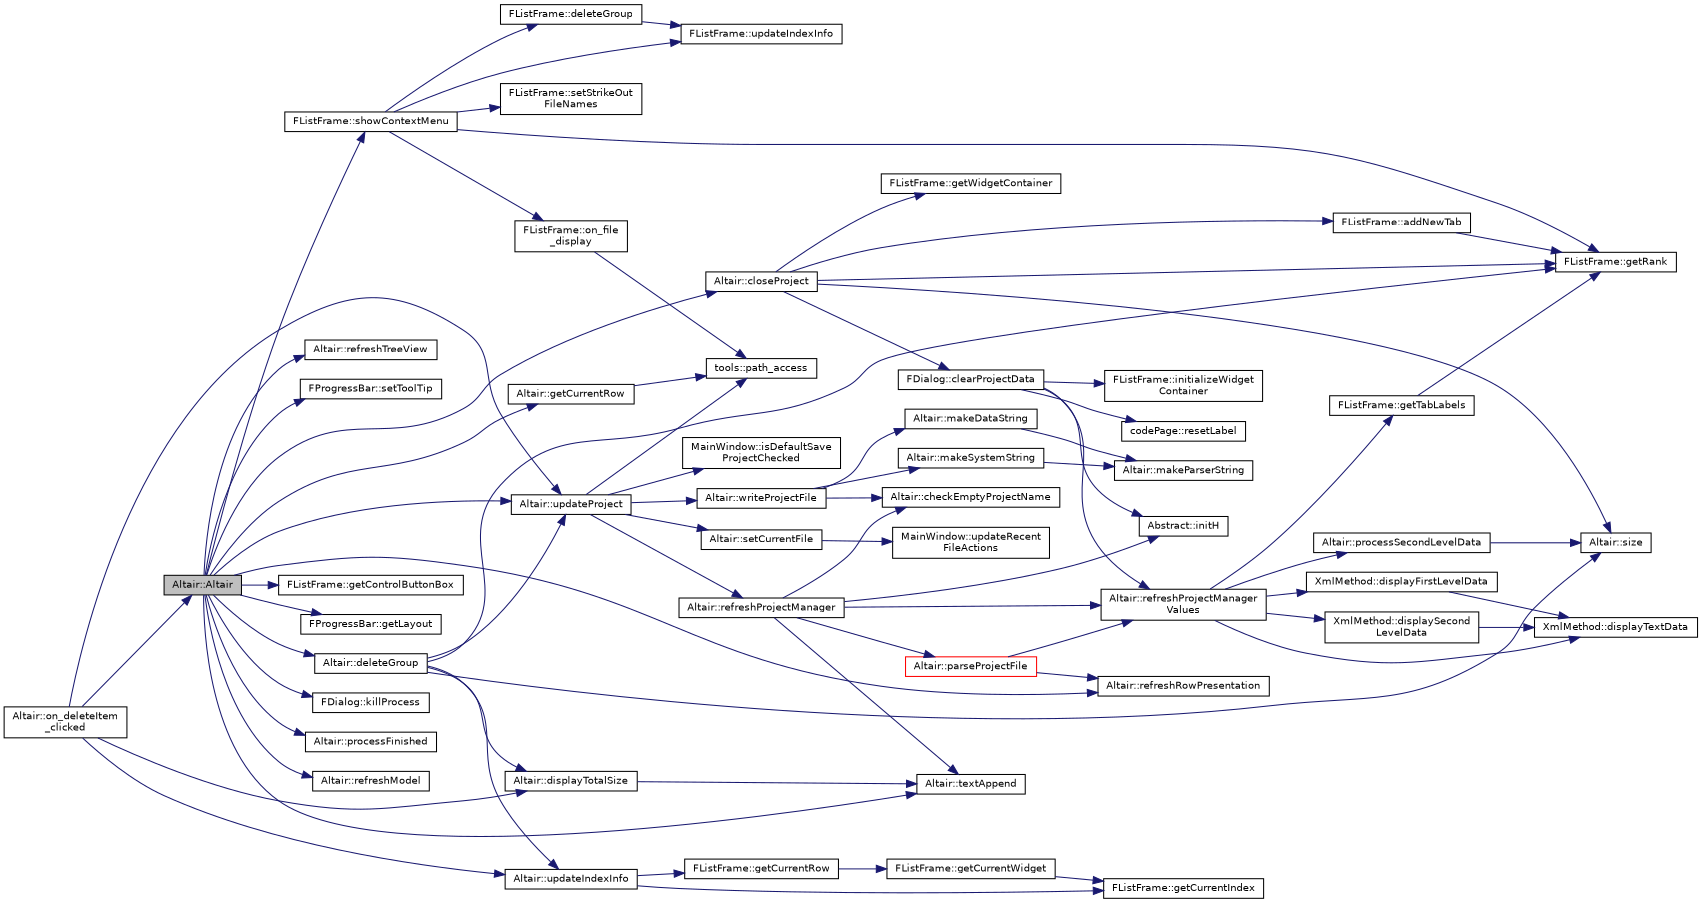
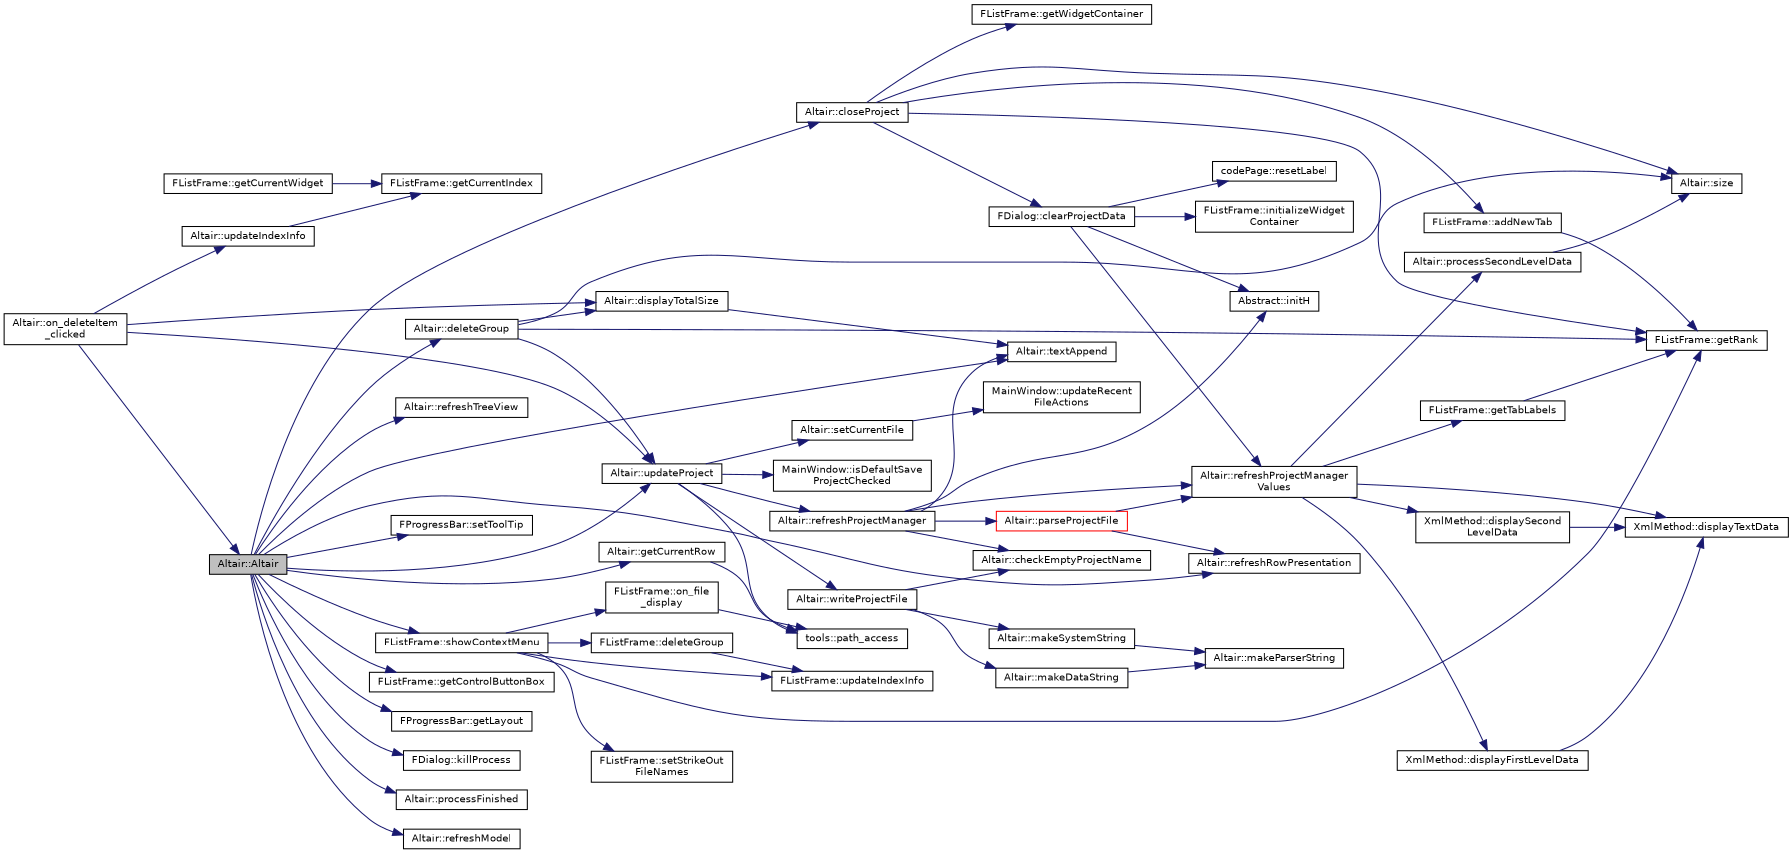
edge "Altair::deleteGroup" -> "Altair::updateIndexInfo": removed
node "FListFrame::getCurrentRow": removed
